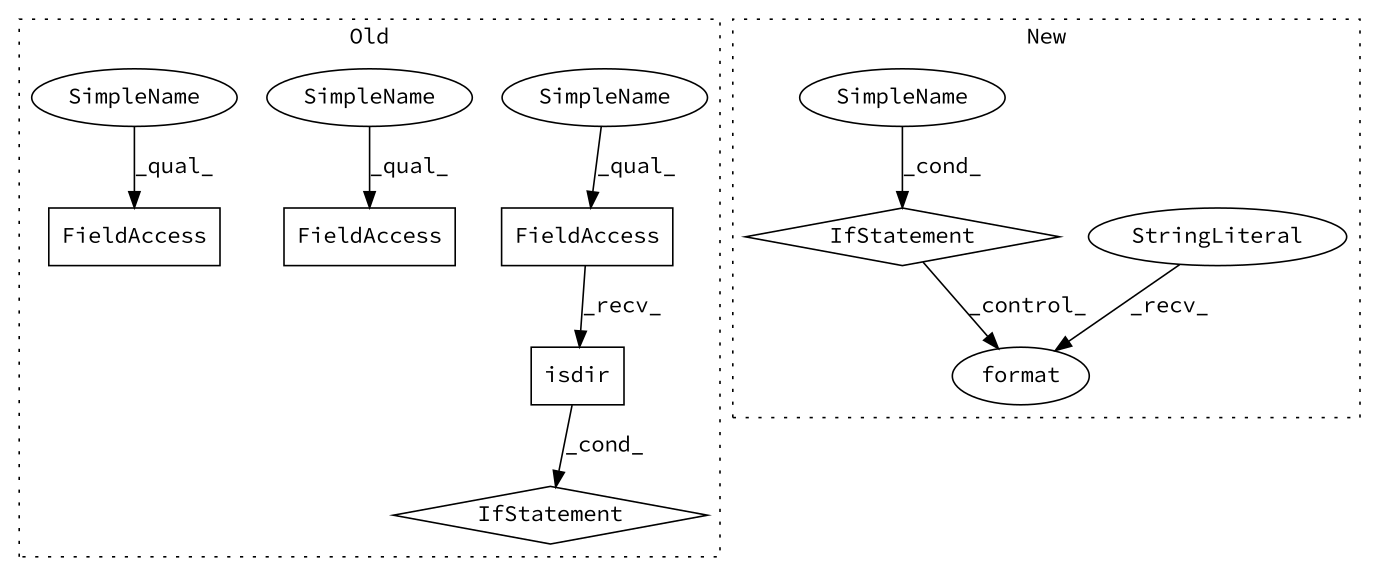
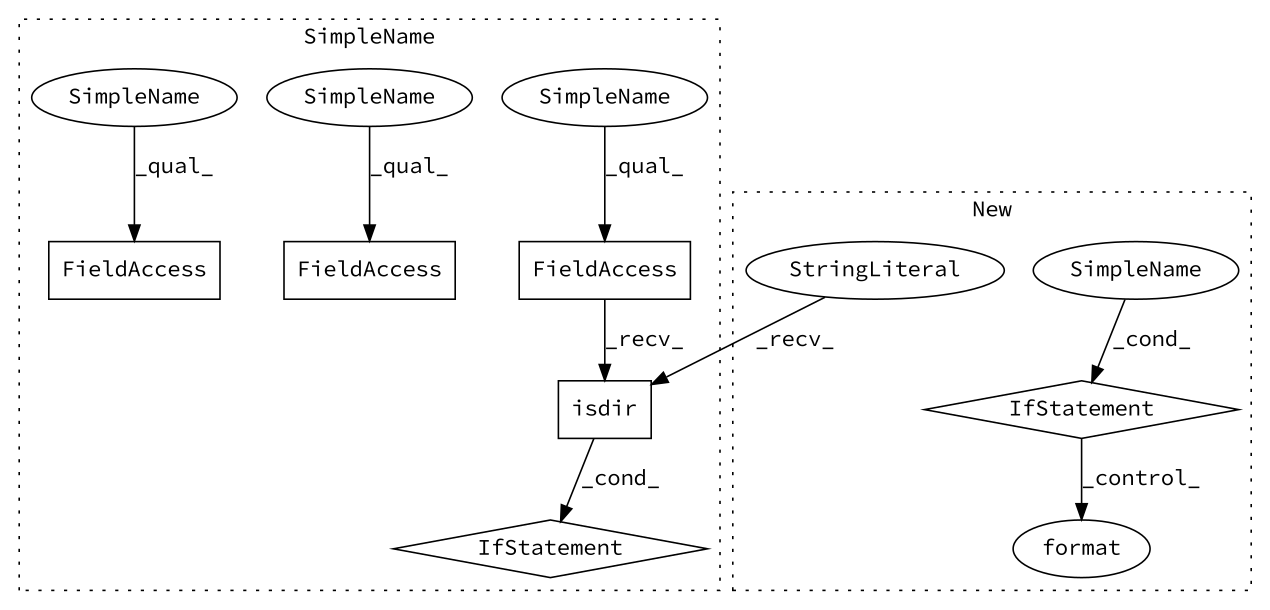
cluster "Old": label "Old" -> "SimpleName"
edge "StringLiteral" -> "format": now "StringLiteral" -> "isdir"
